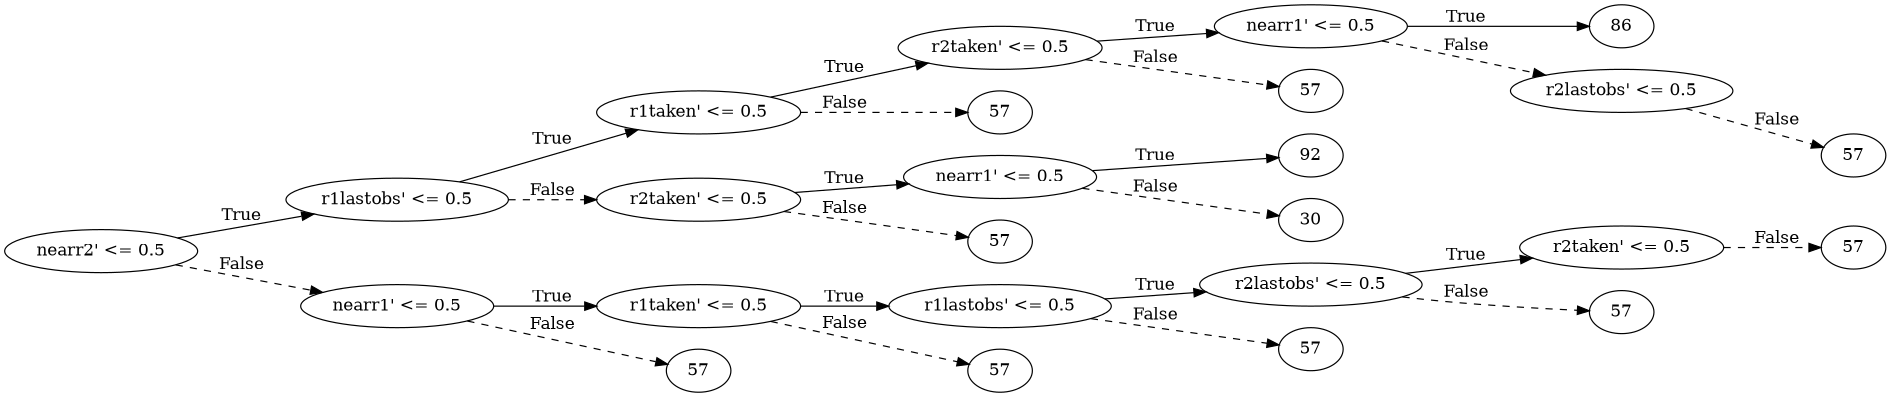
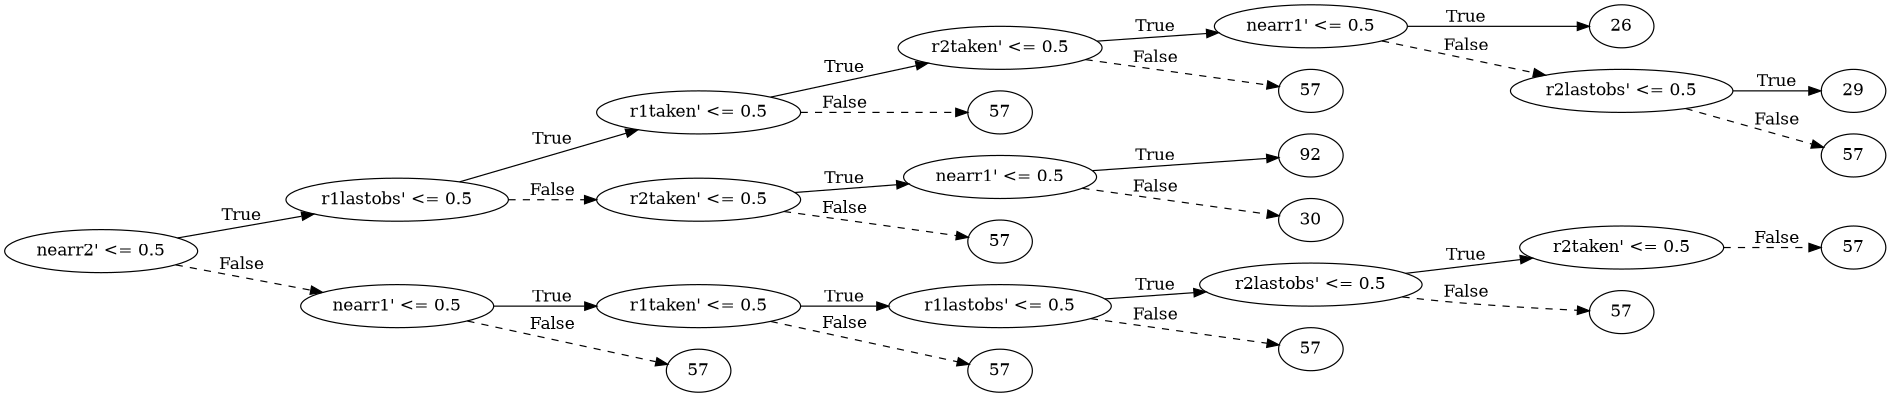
node "86": label "86" -> "26"
node "29": added
